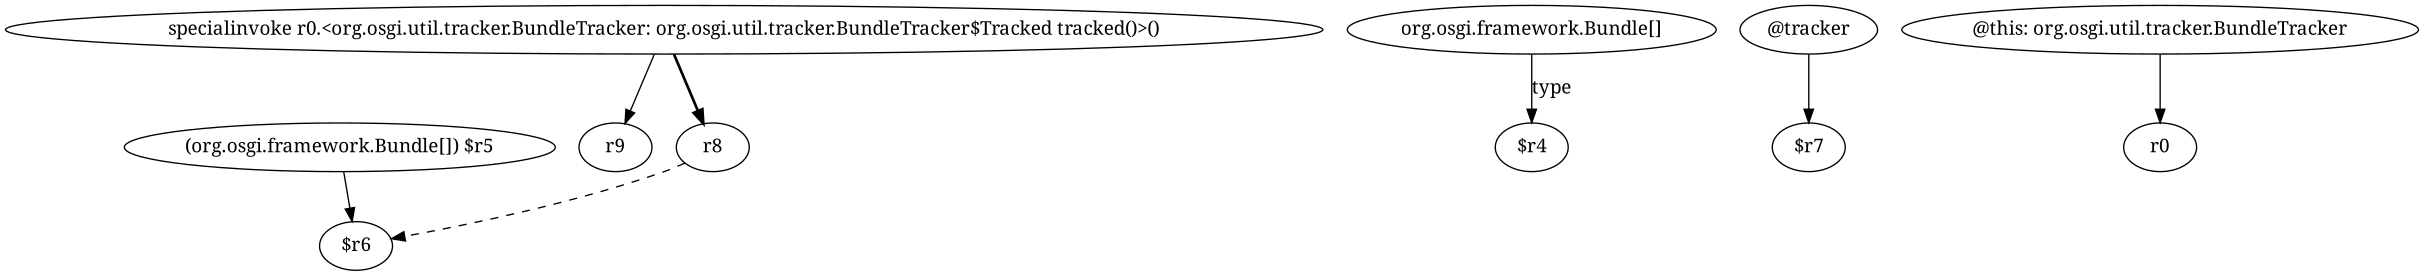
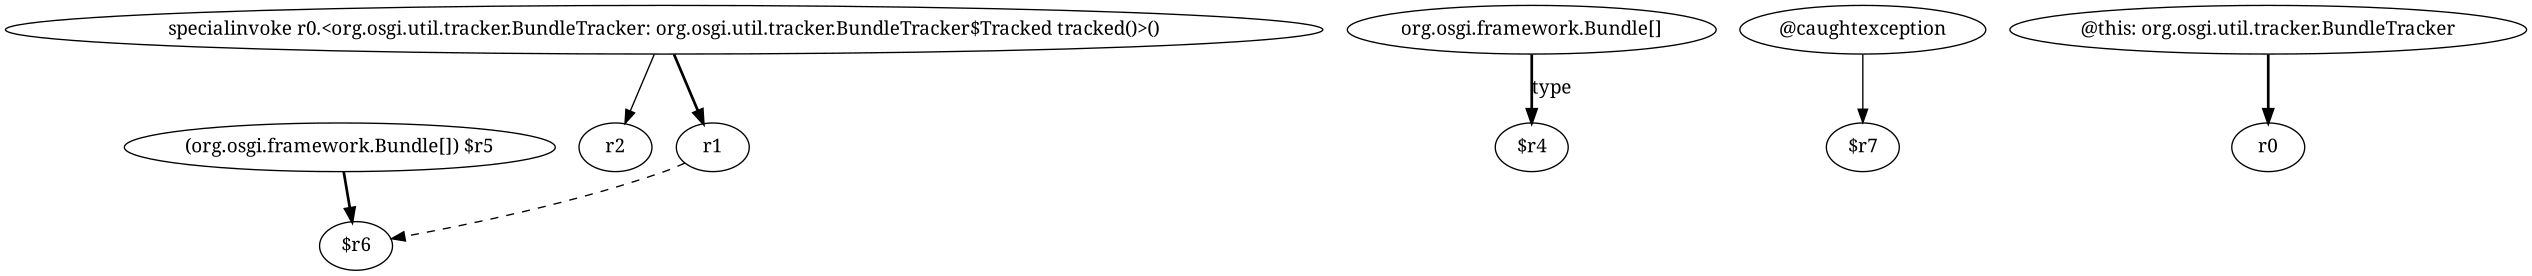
node "@tracker": label "@tracker" -> "@caughtexception"
edge "org.osgi.framework.Bundle[]" -> "$r4": style solid -> bold
edge "@this: org.osgi.util.tracker.BundleTracker" -> "r0": style solid -> bold
node "r9": label "r9" -> "r2"
node "r8": label "r8" -> "r1"
edge "(org.osgi.framework.Bundle[]) $r5" -> "$r6": style solid -> bold
